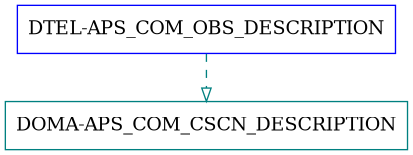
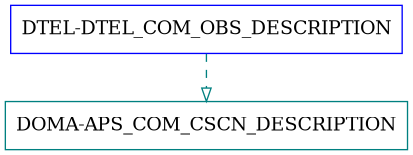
node "DTEL-APS_COM_OBS_DESCRIPTION": label "DTEL-APS_COM_OBS_DESCRIPTION" -> "DTEL-DTEL_COM_OBS_DESCRIPTION"
